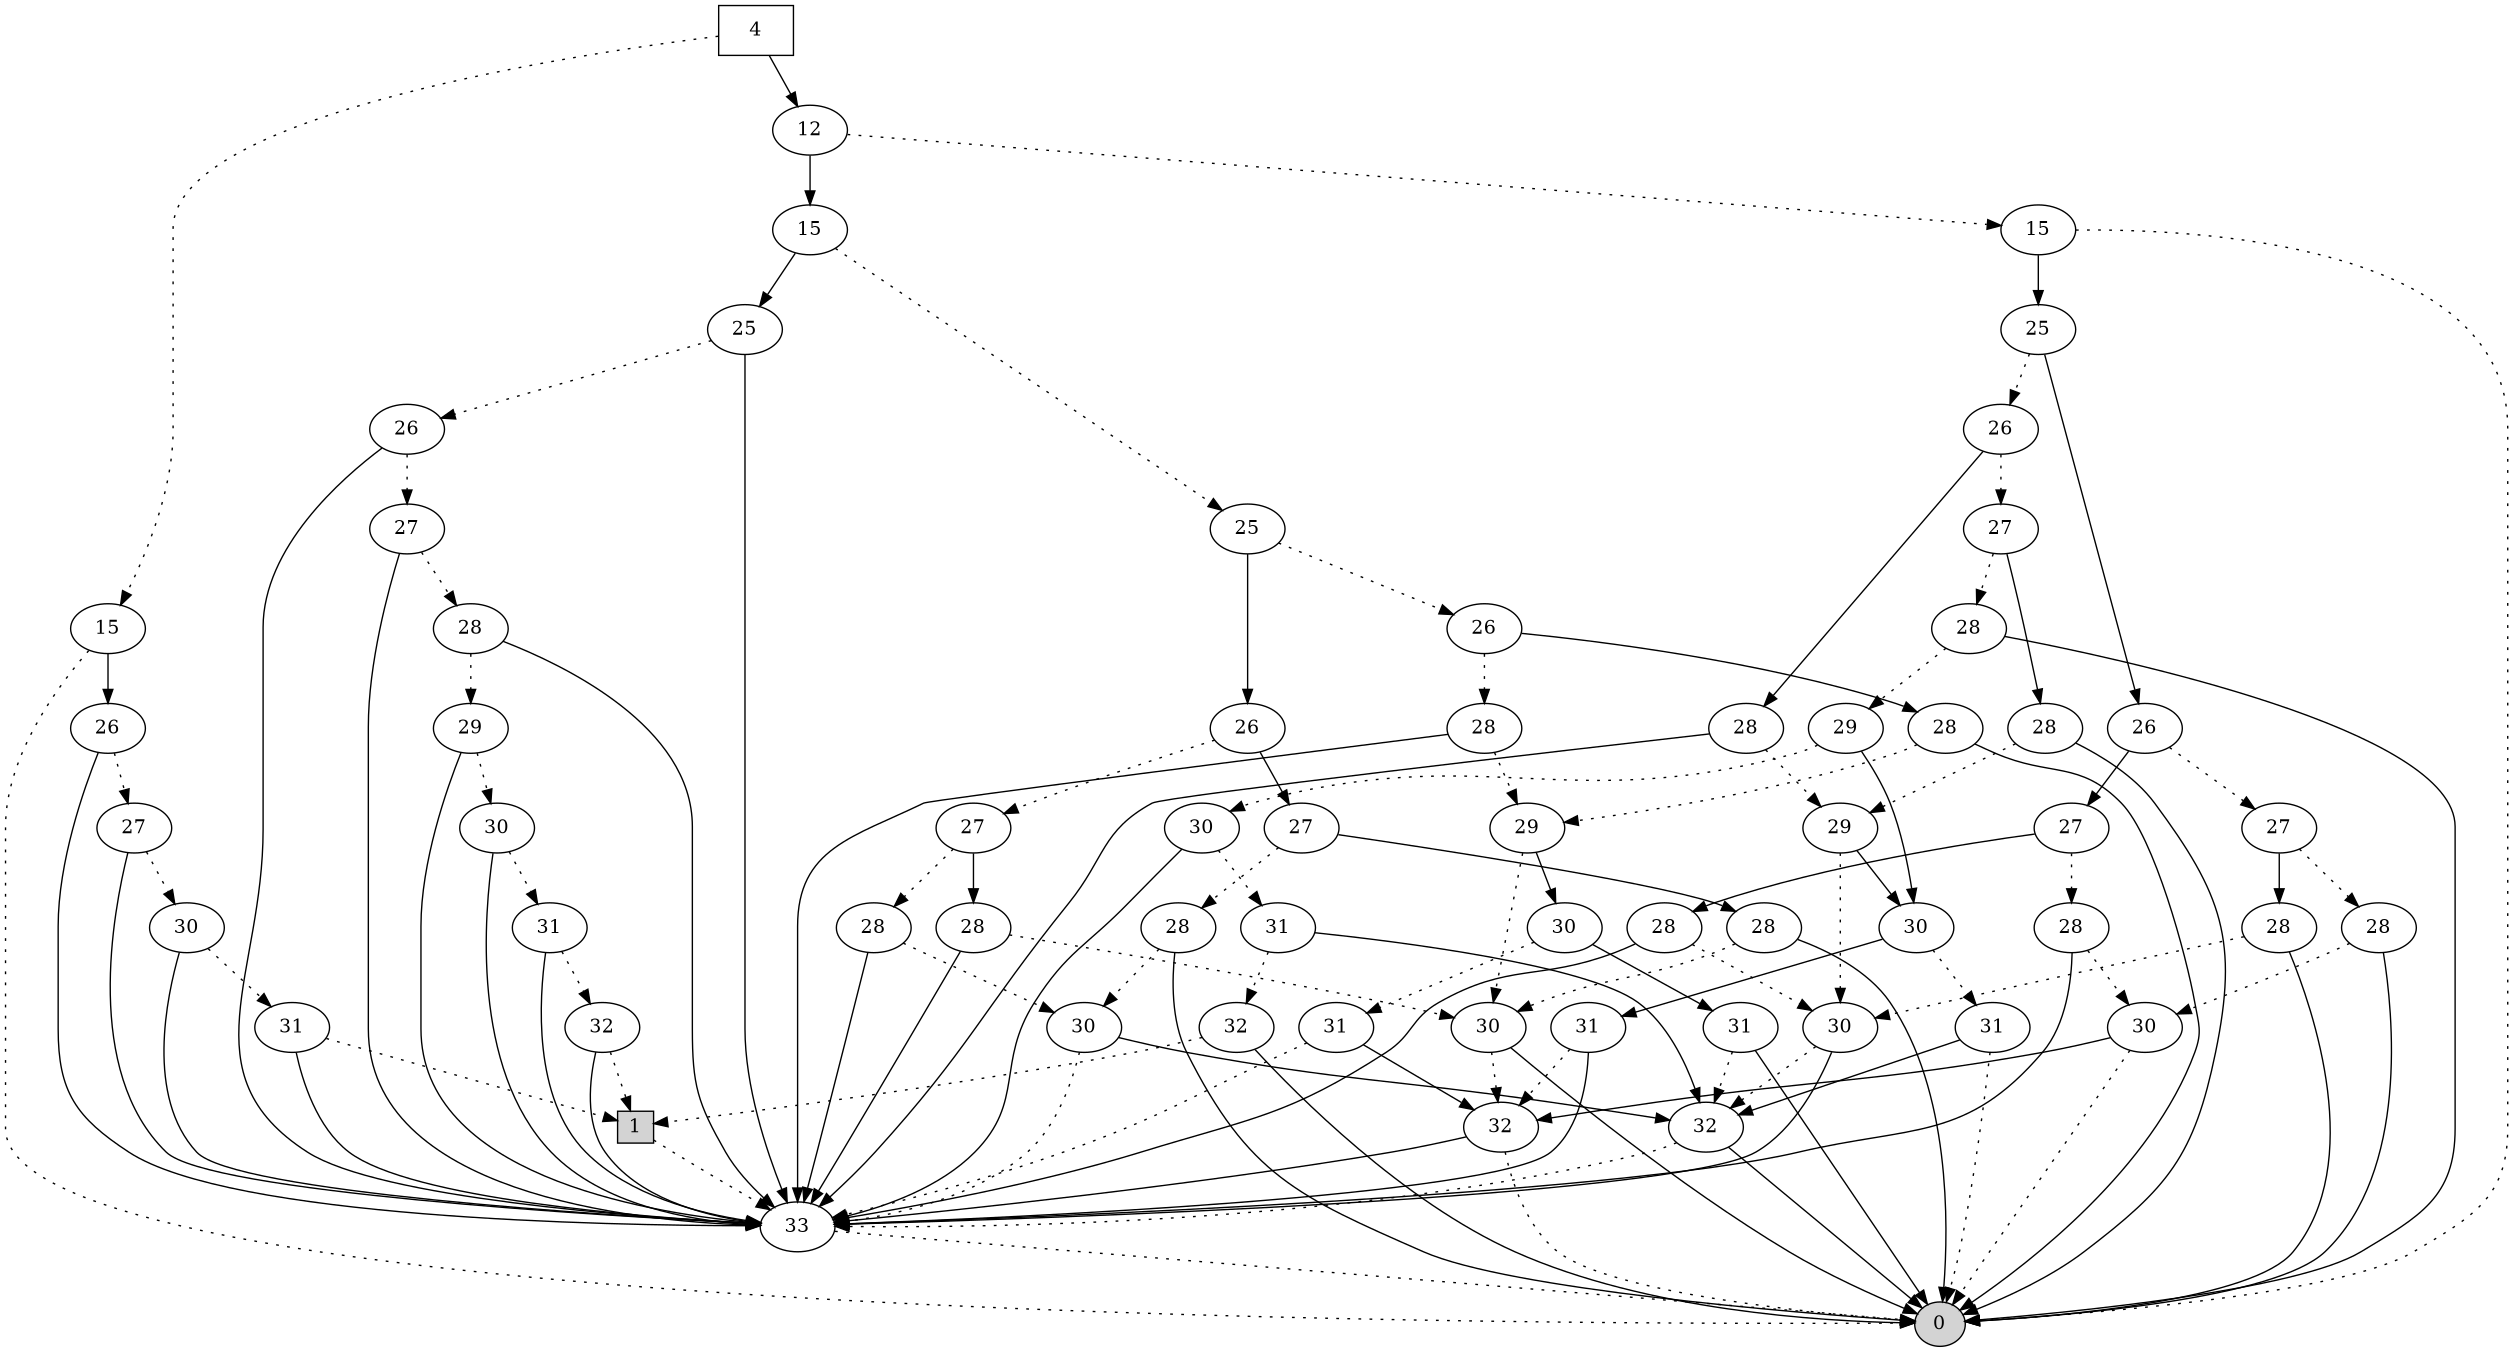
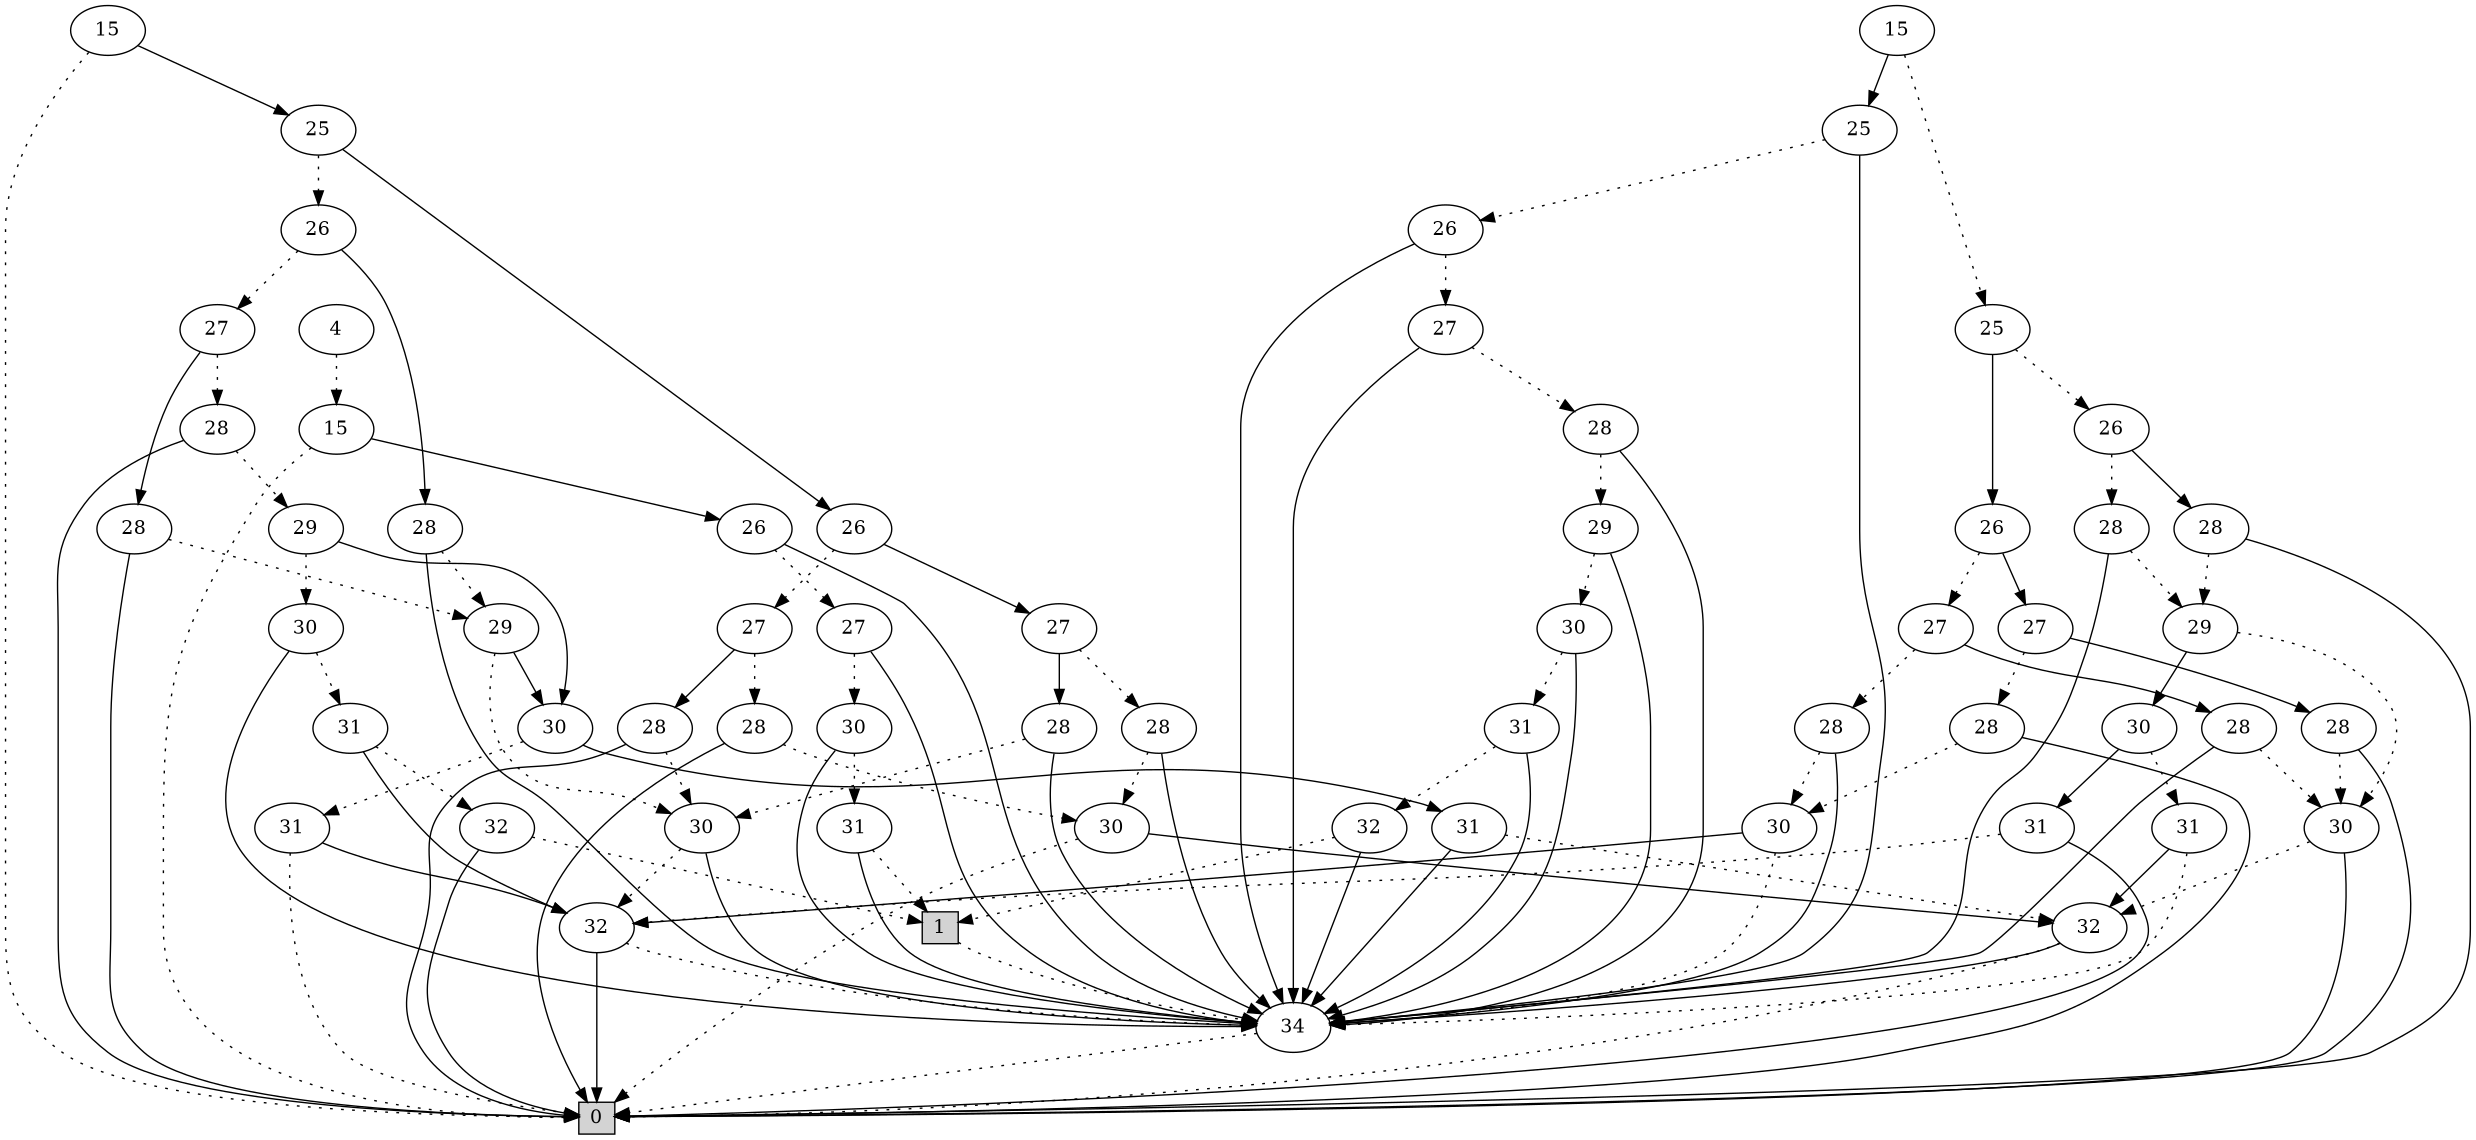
node "4": shape box -> ellipse
node "12": removed
node "33": label "33" -> "34"
node "0": shape ellipse -> box
